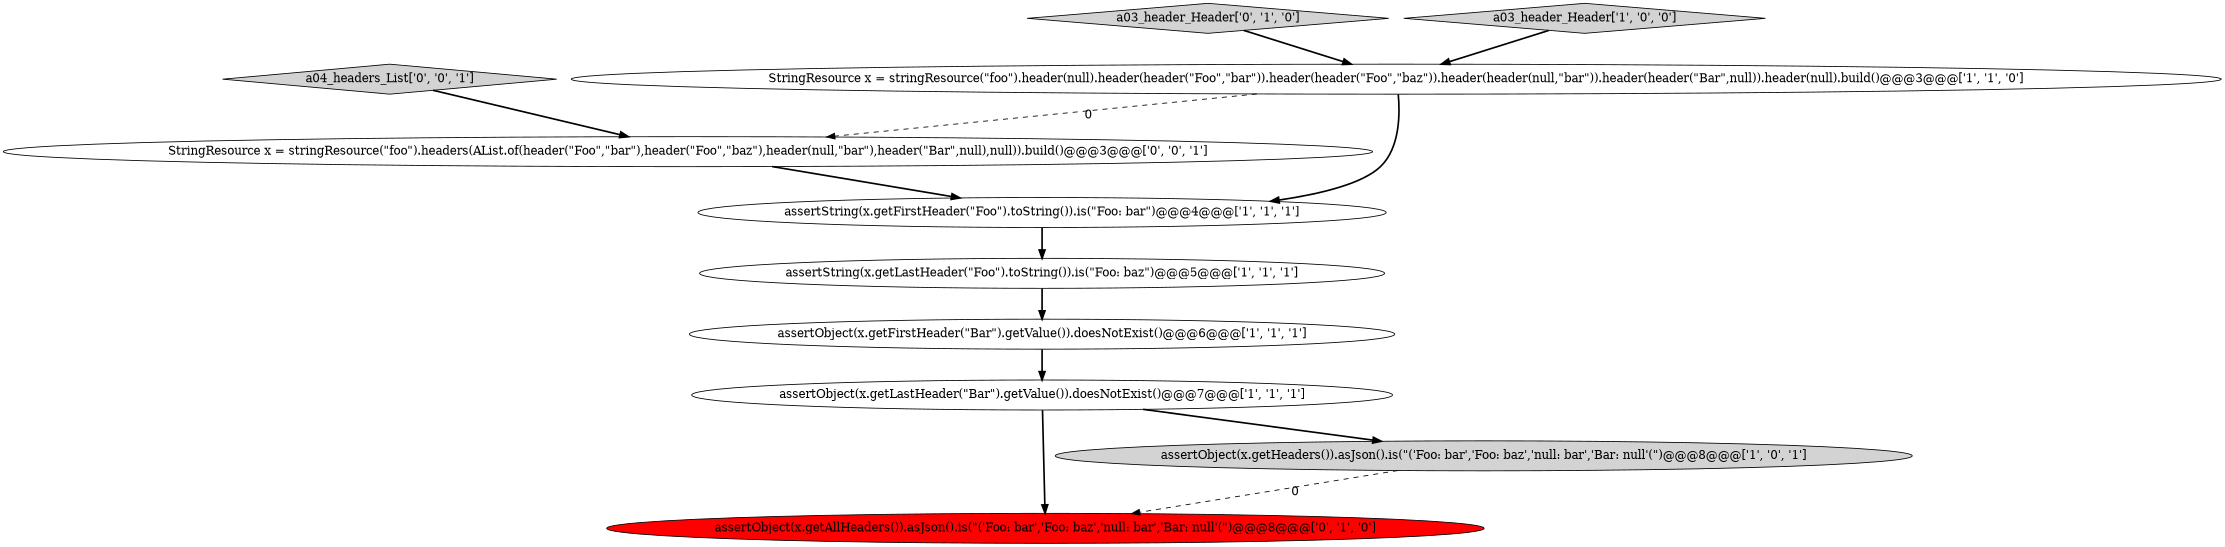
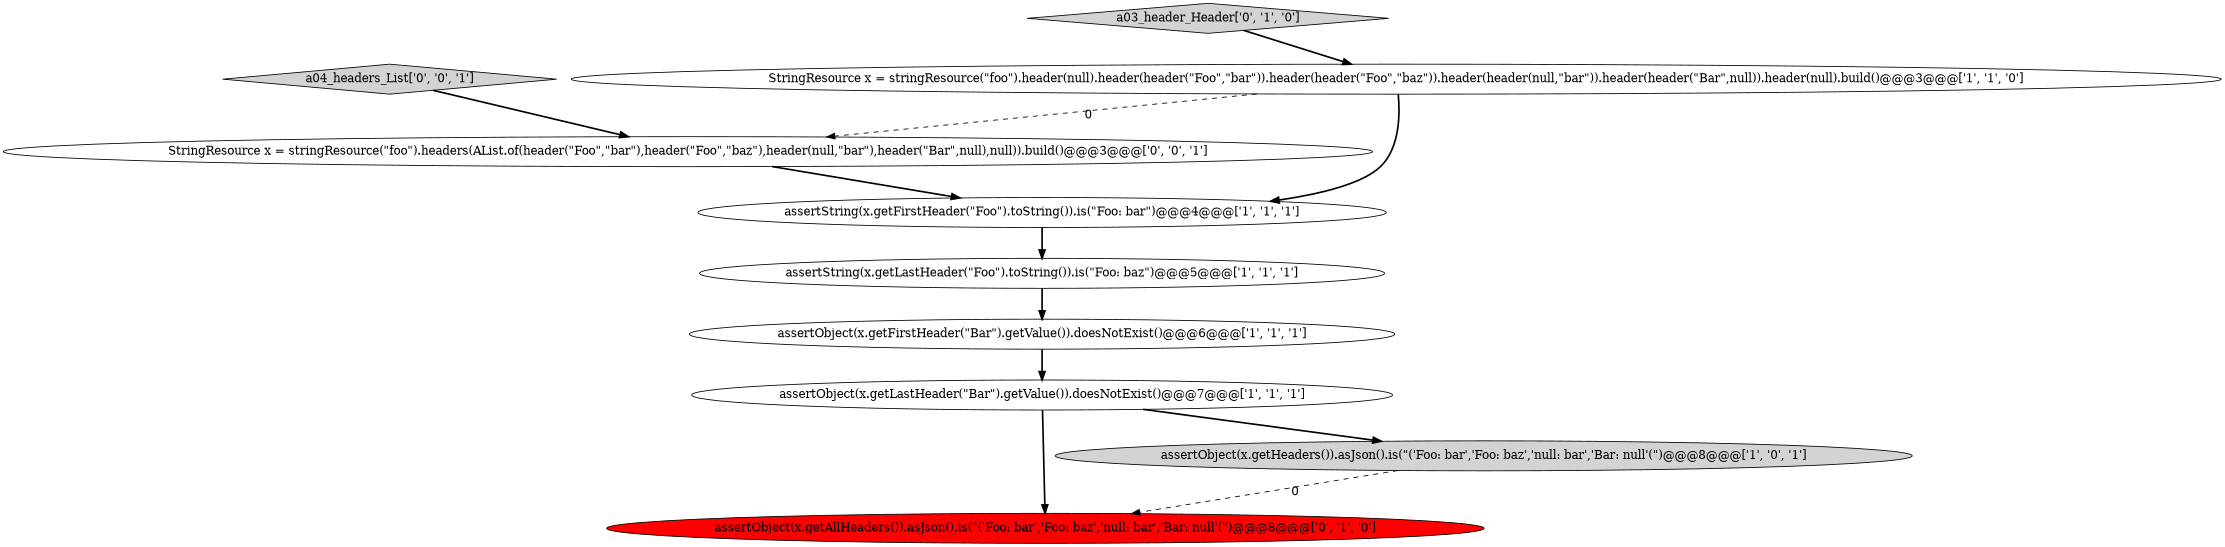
node "a03_header_Header['1', '0', '0']": removed
